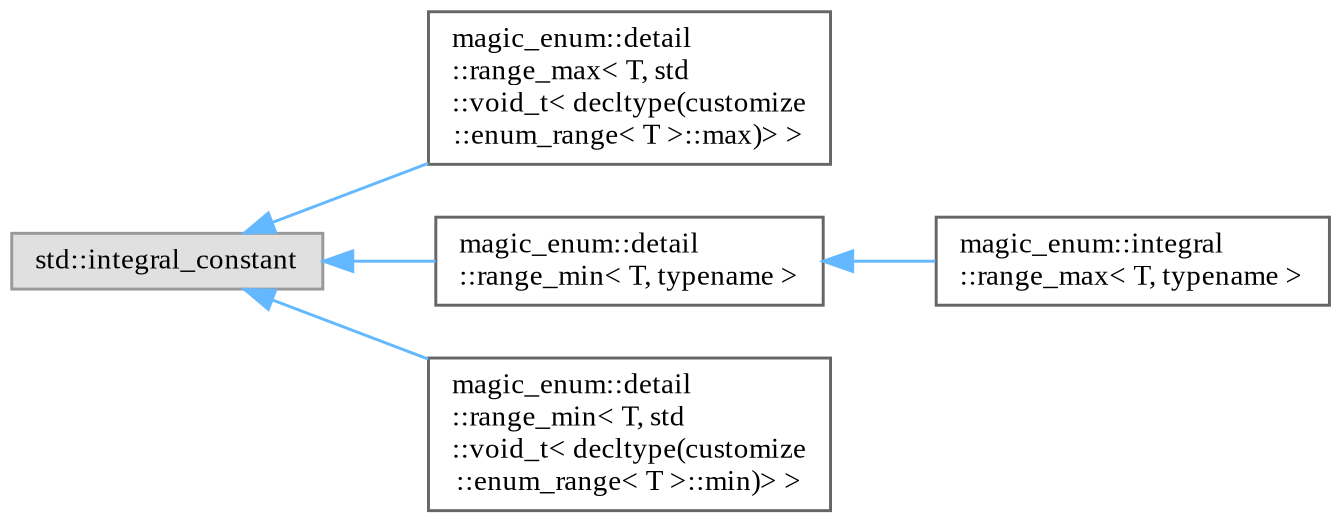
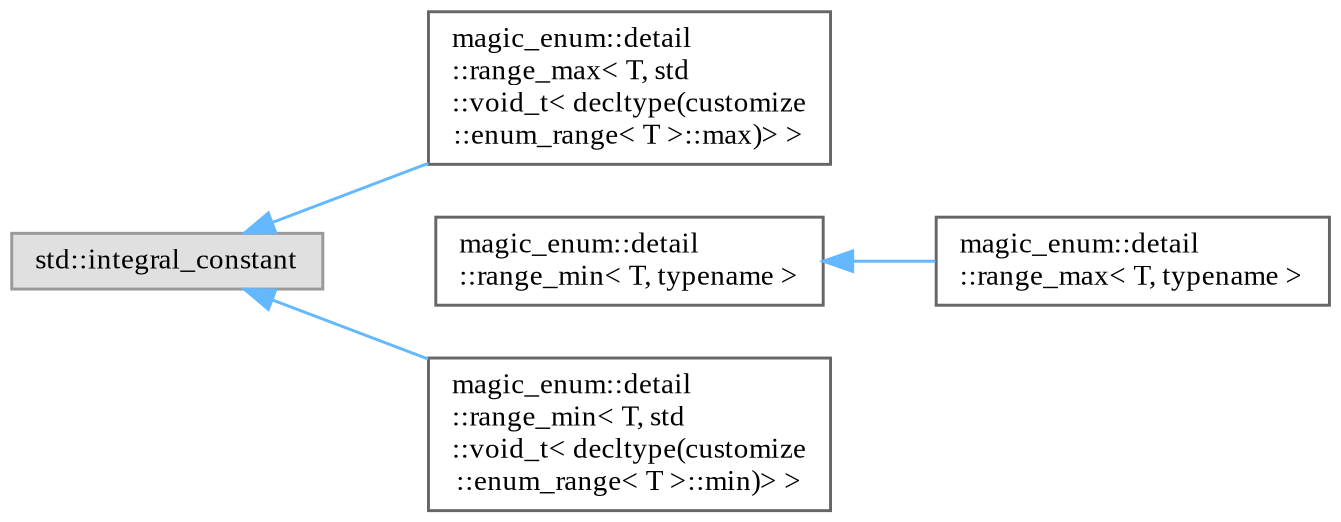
edge "magic_enum::detail ::range_min< T, typename >" -> "std::integral_constant": removed
node "magic_enum::integral ::range_max< T, typename >": label "magic_enum::integral ::range_max< T, typename >" -> "magic_enum::detail ::range_max< T, typename >"
